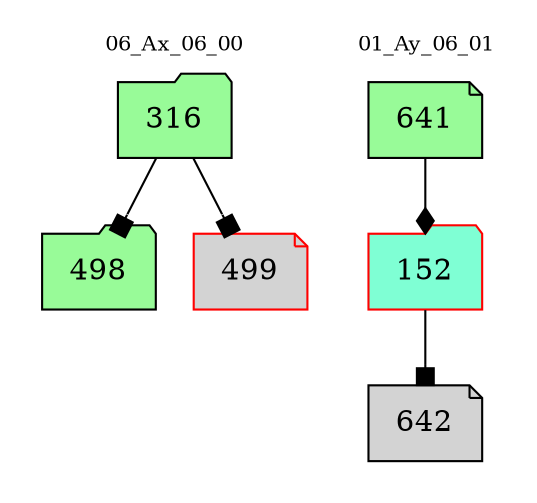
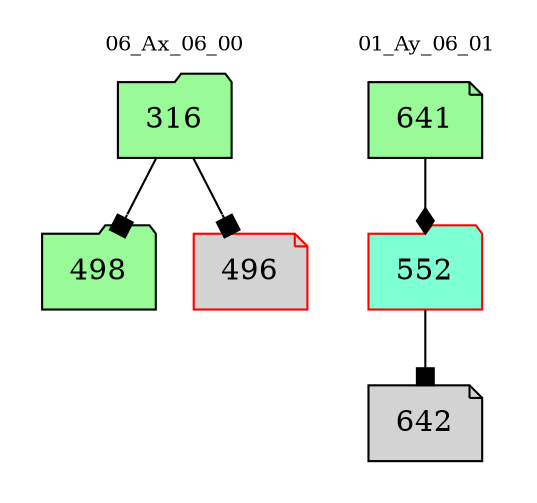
node "499": label "499" -> "496"
node "152": label "152" -> "552"
